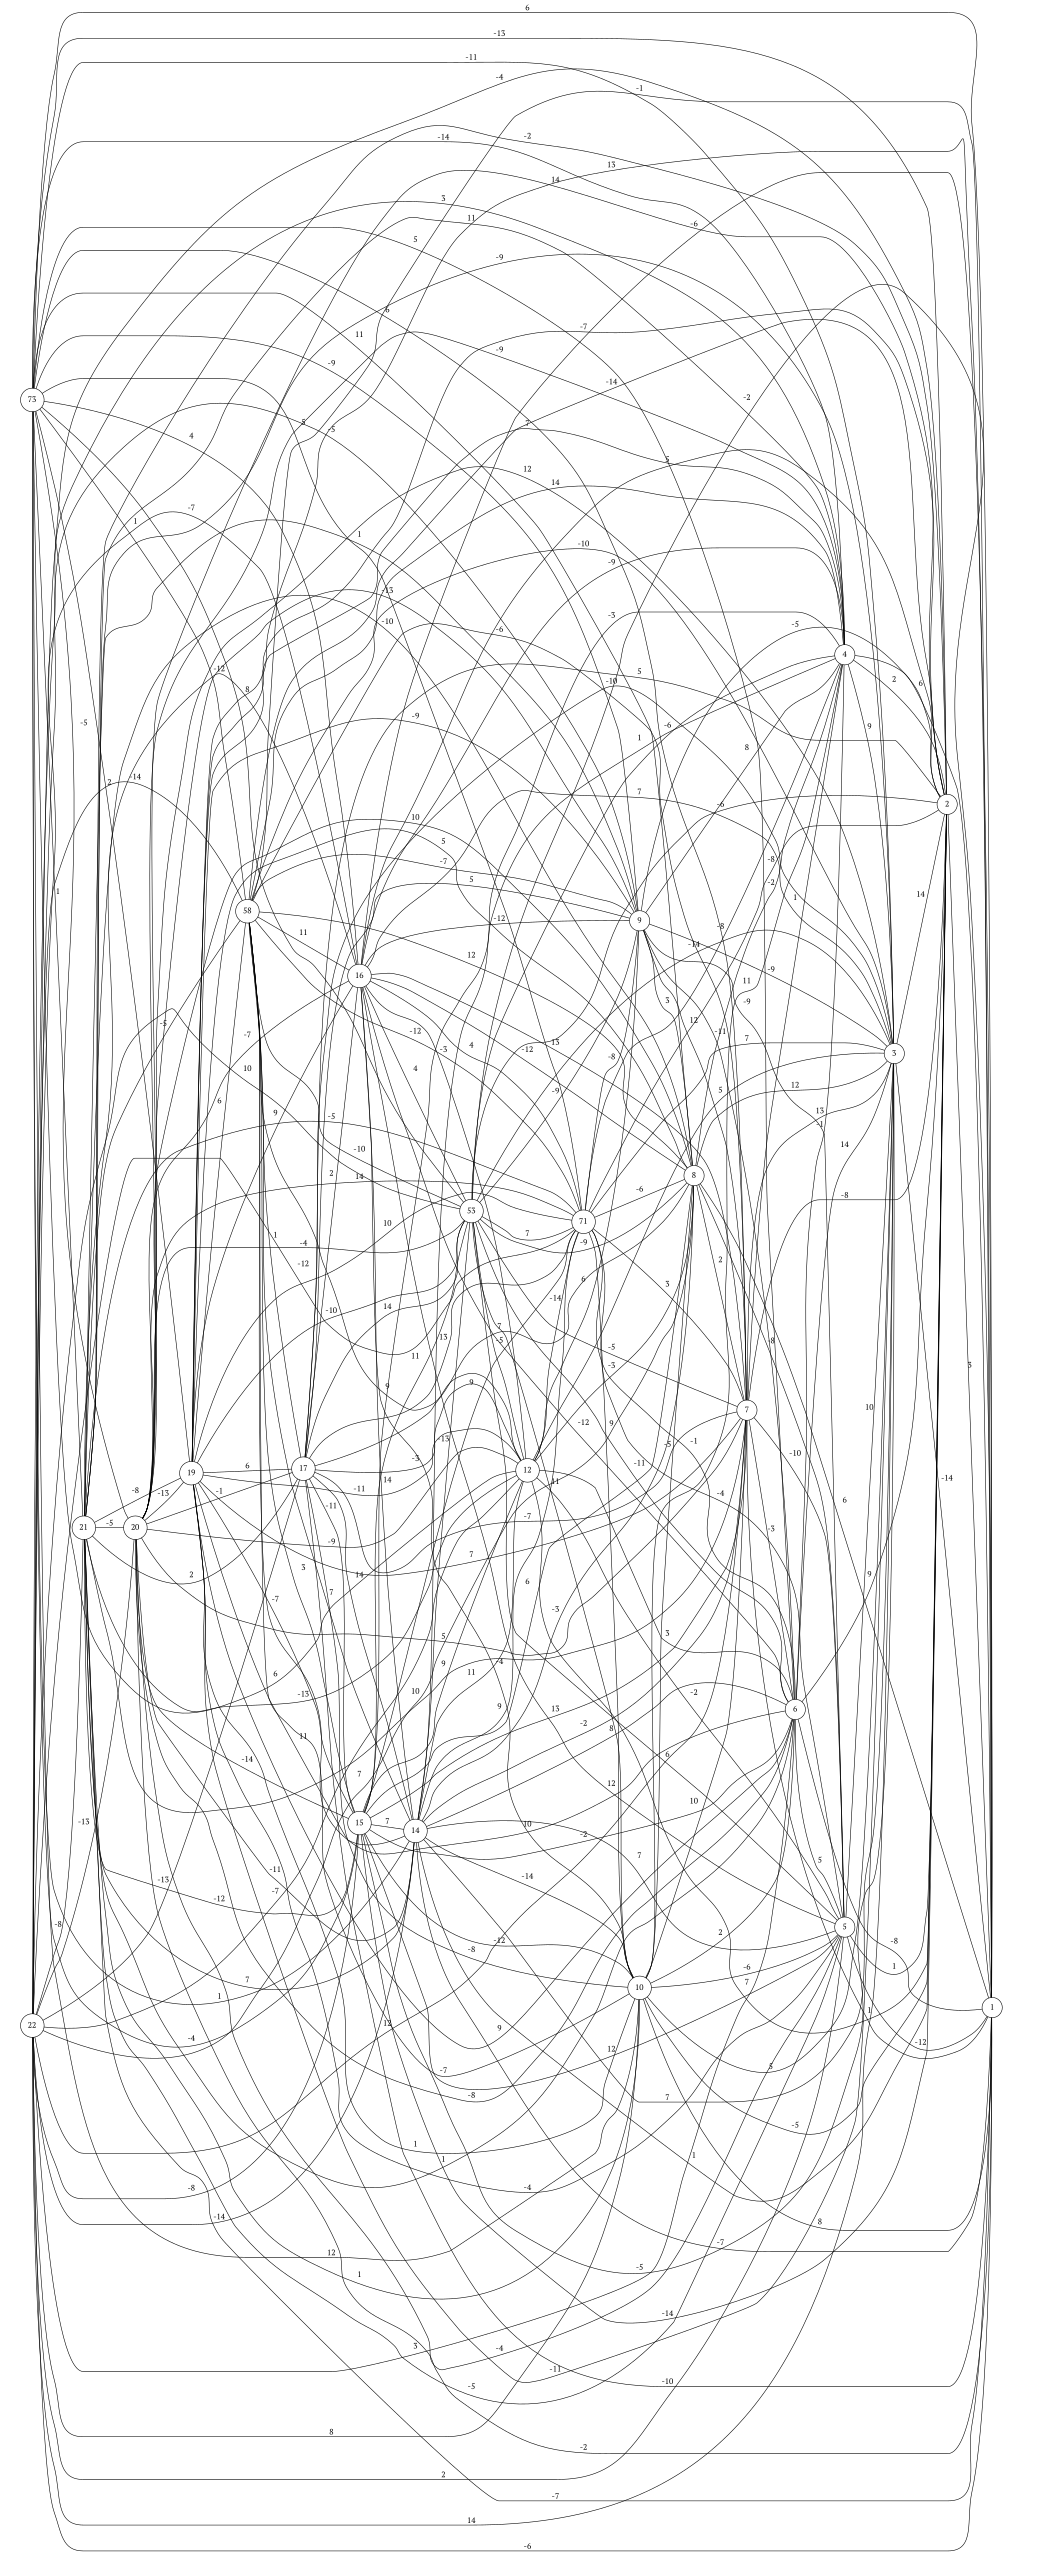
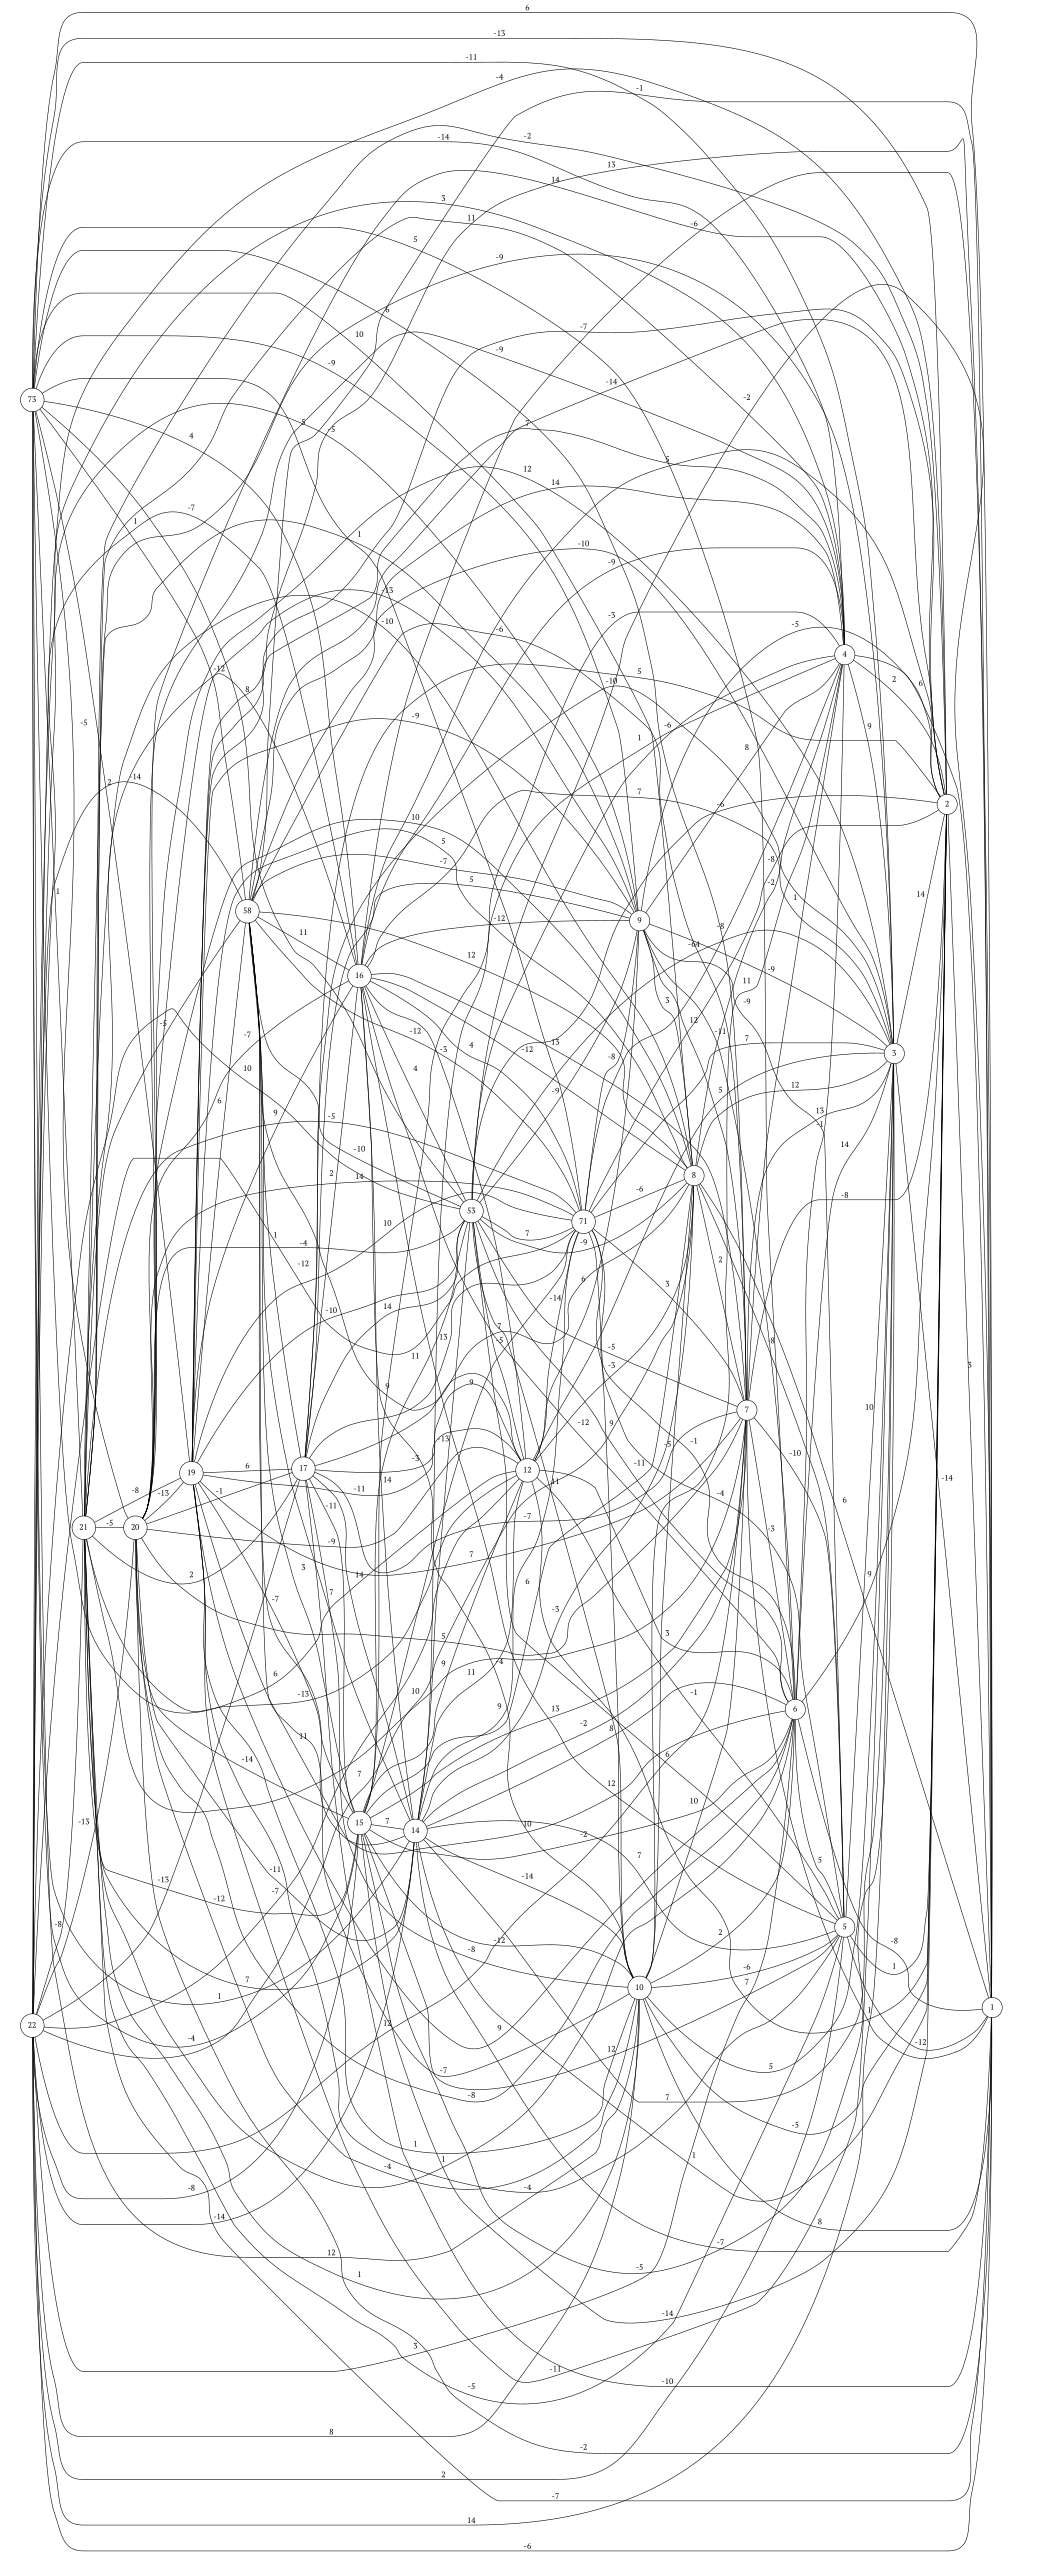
edge "73" -- "8": label "11" -> "10"
edge "3" -- "53": label "-14" -> "-64"
edge "12" -- "5": label "-2" -> "-1"
edge "20" -- "5": now "20" -- "10"
